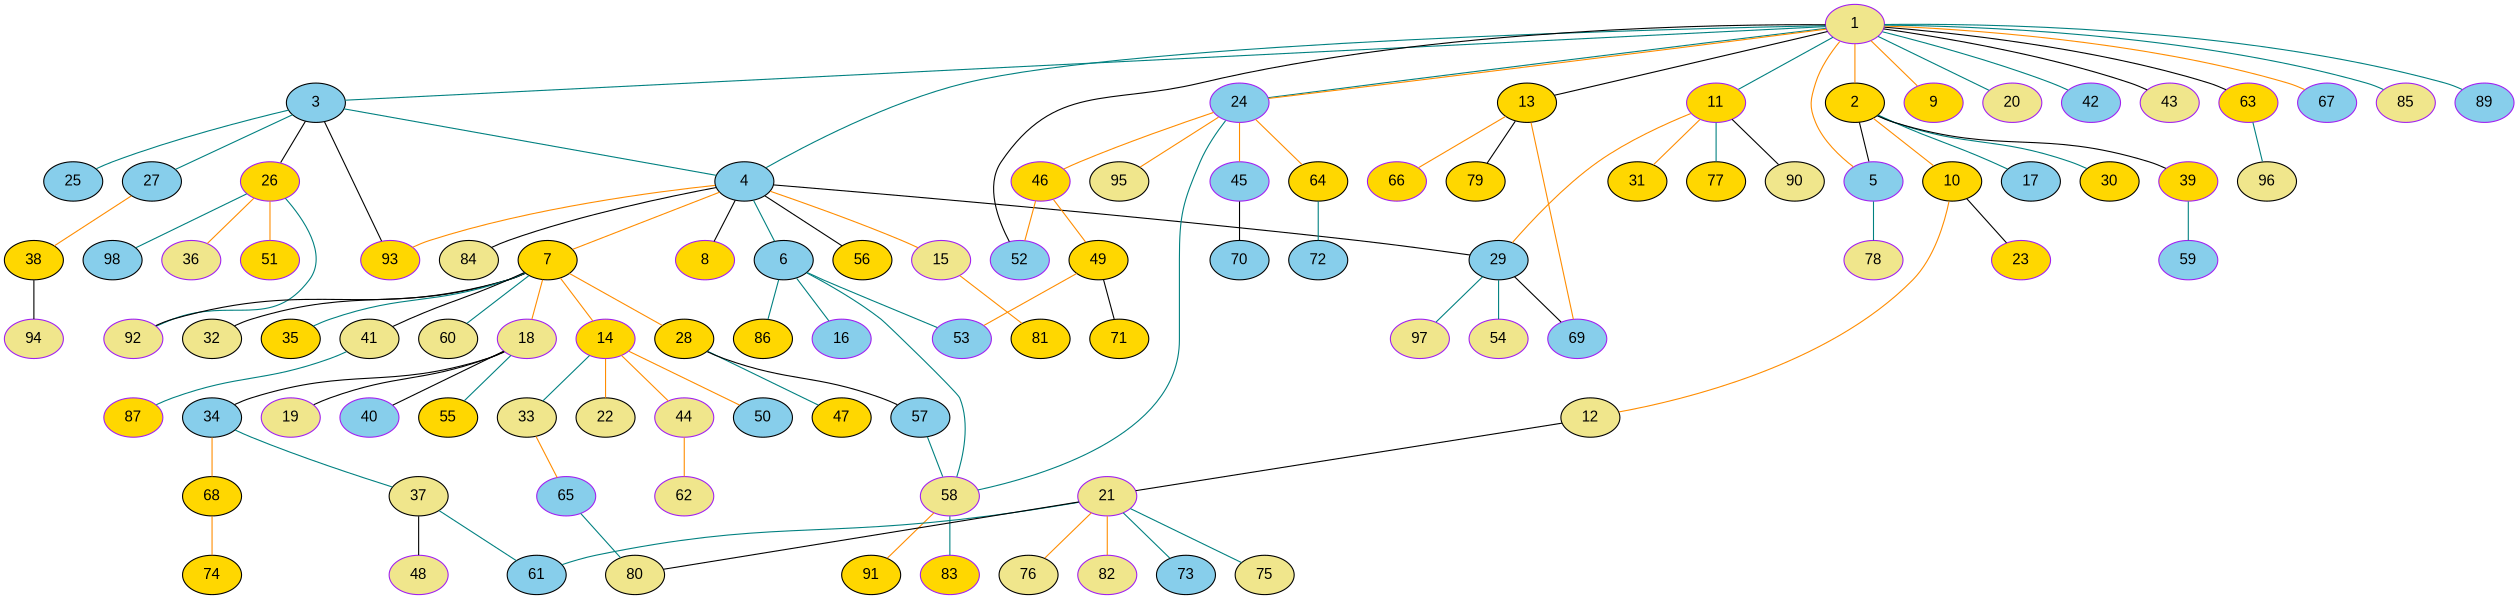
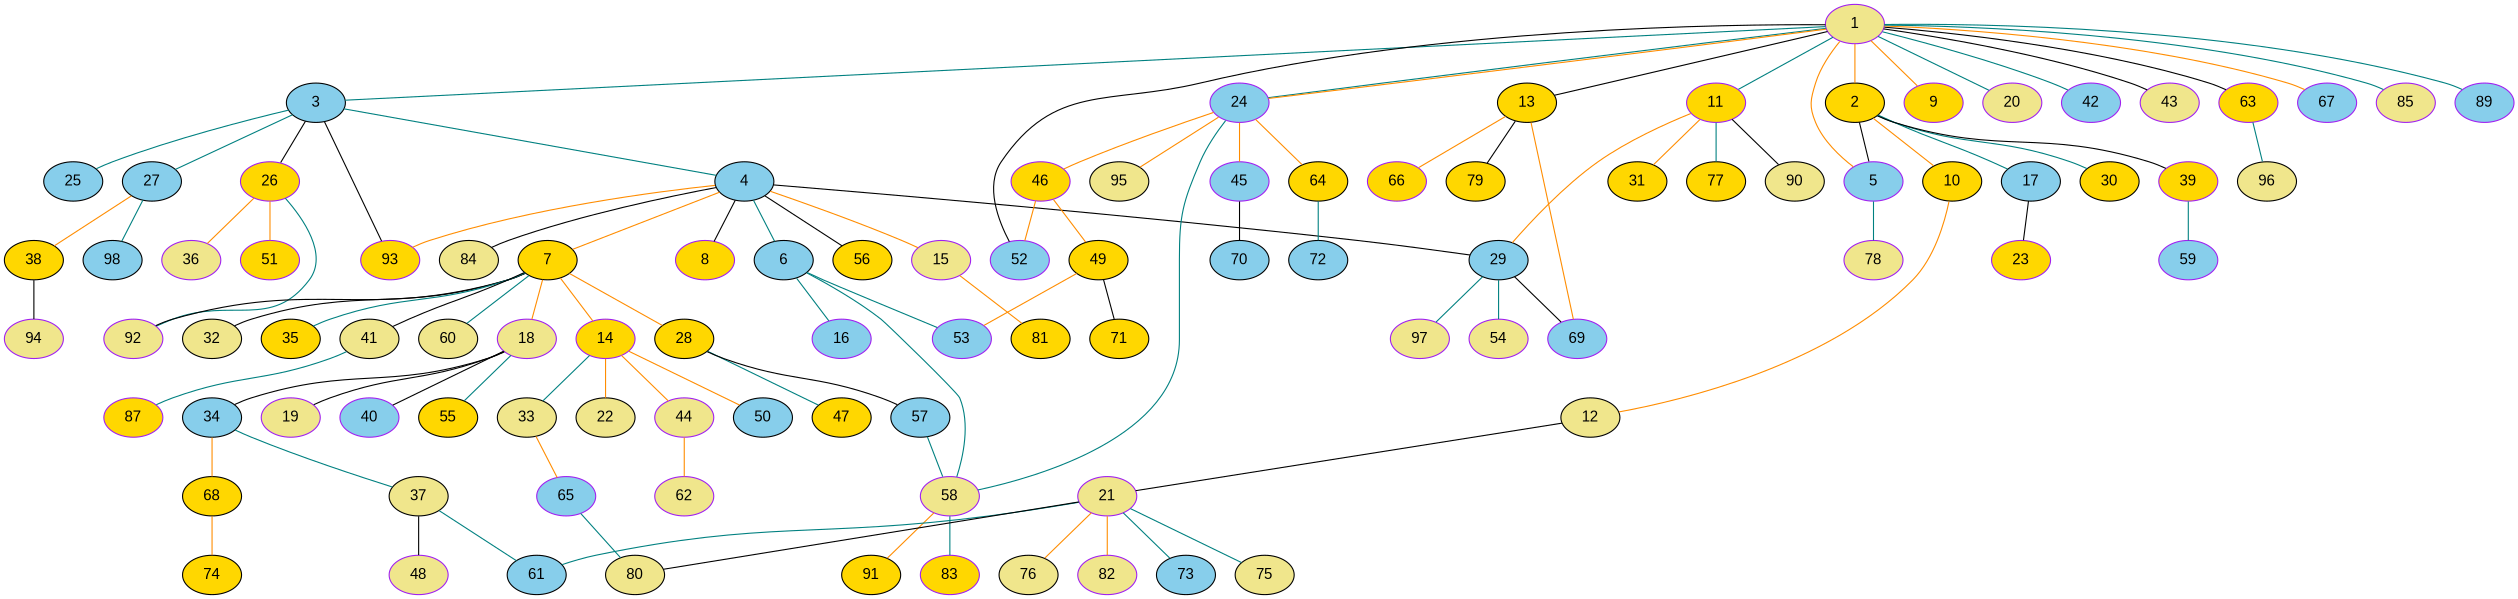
edge "1" -- "4": removed
edge "26" -- "98": now "27" -- "98"
edge "10" -- "23": now "17" -- "23"
node "86": removed
